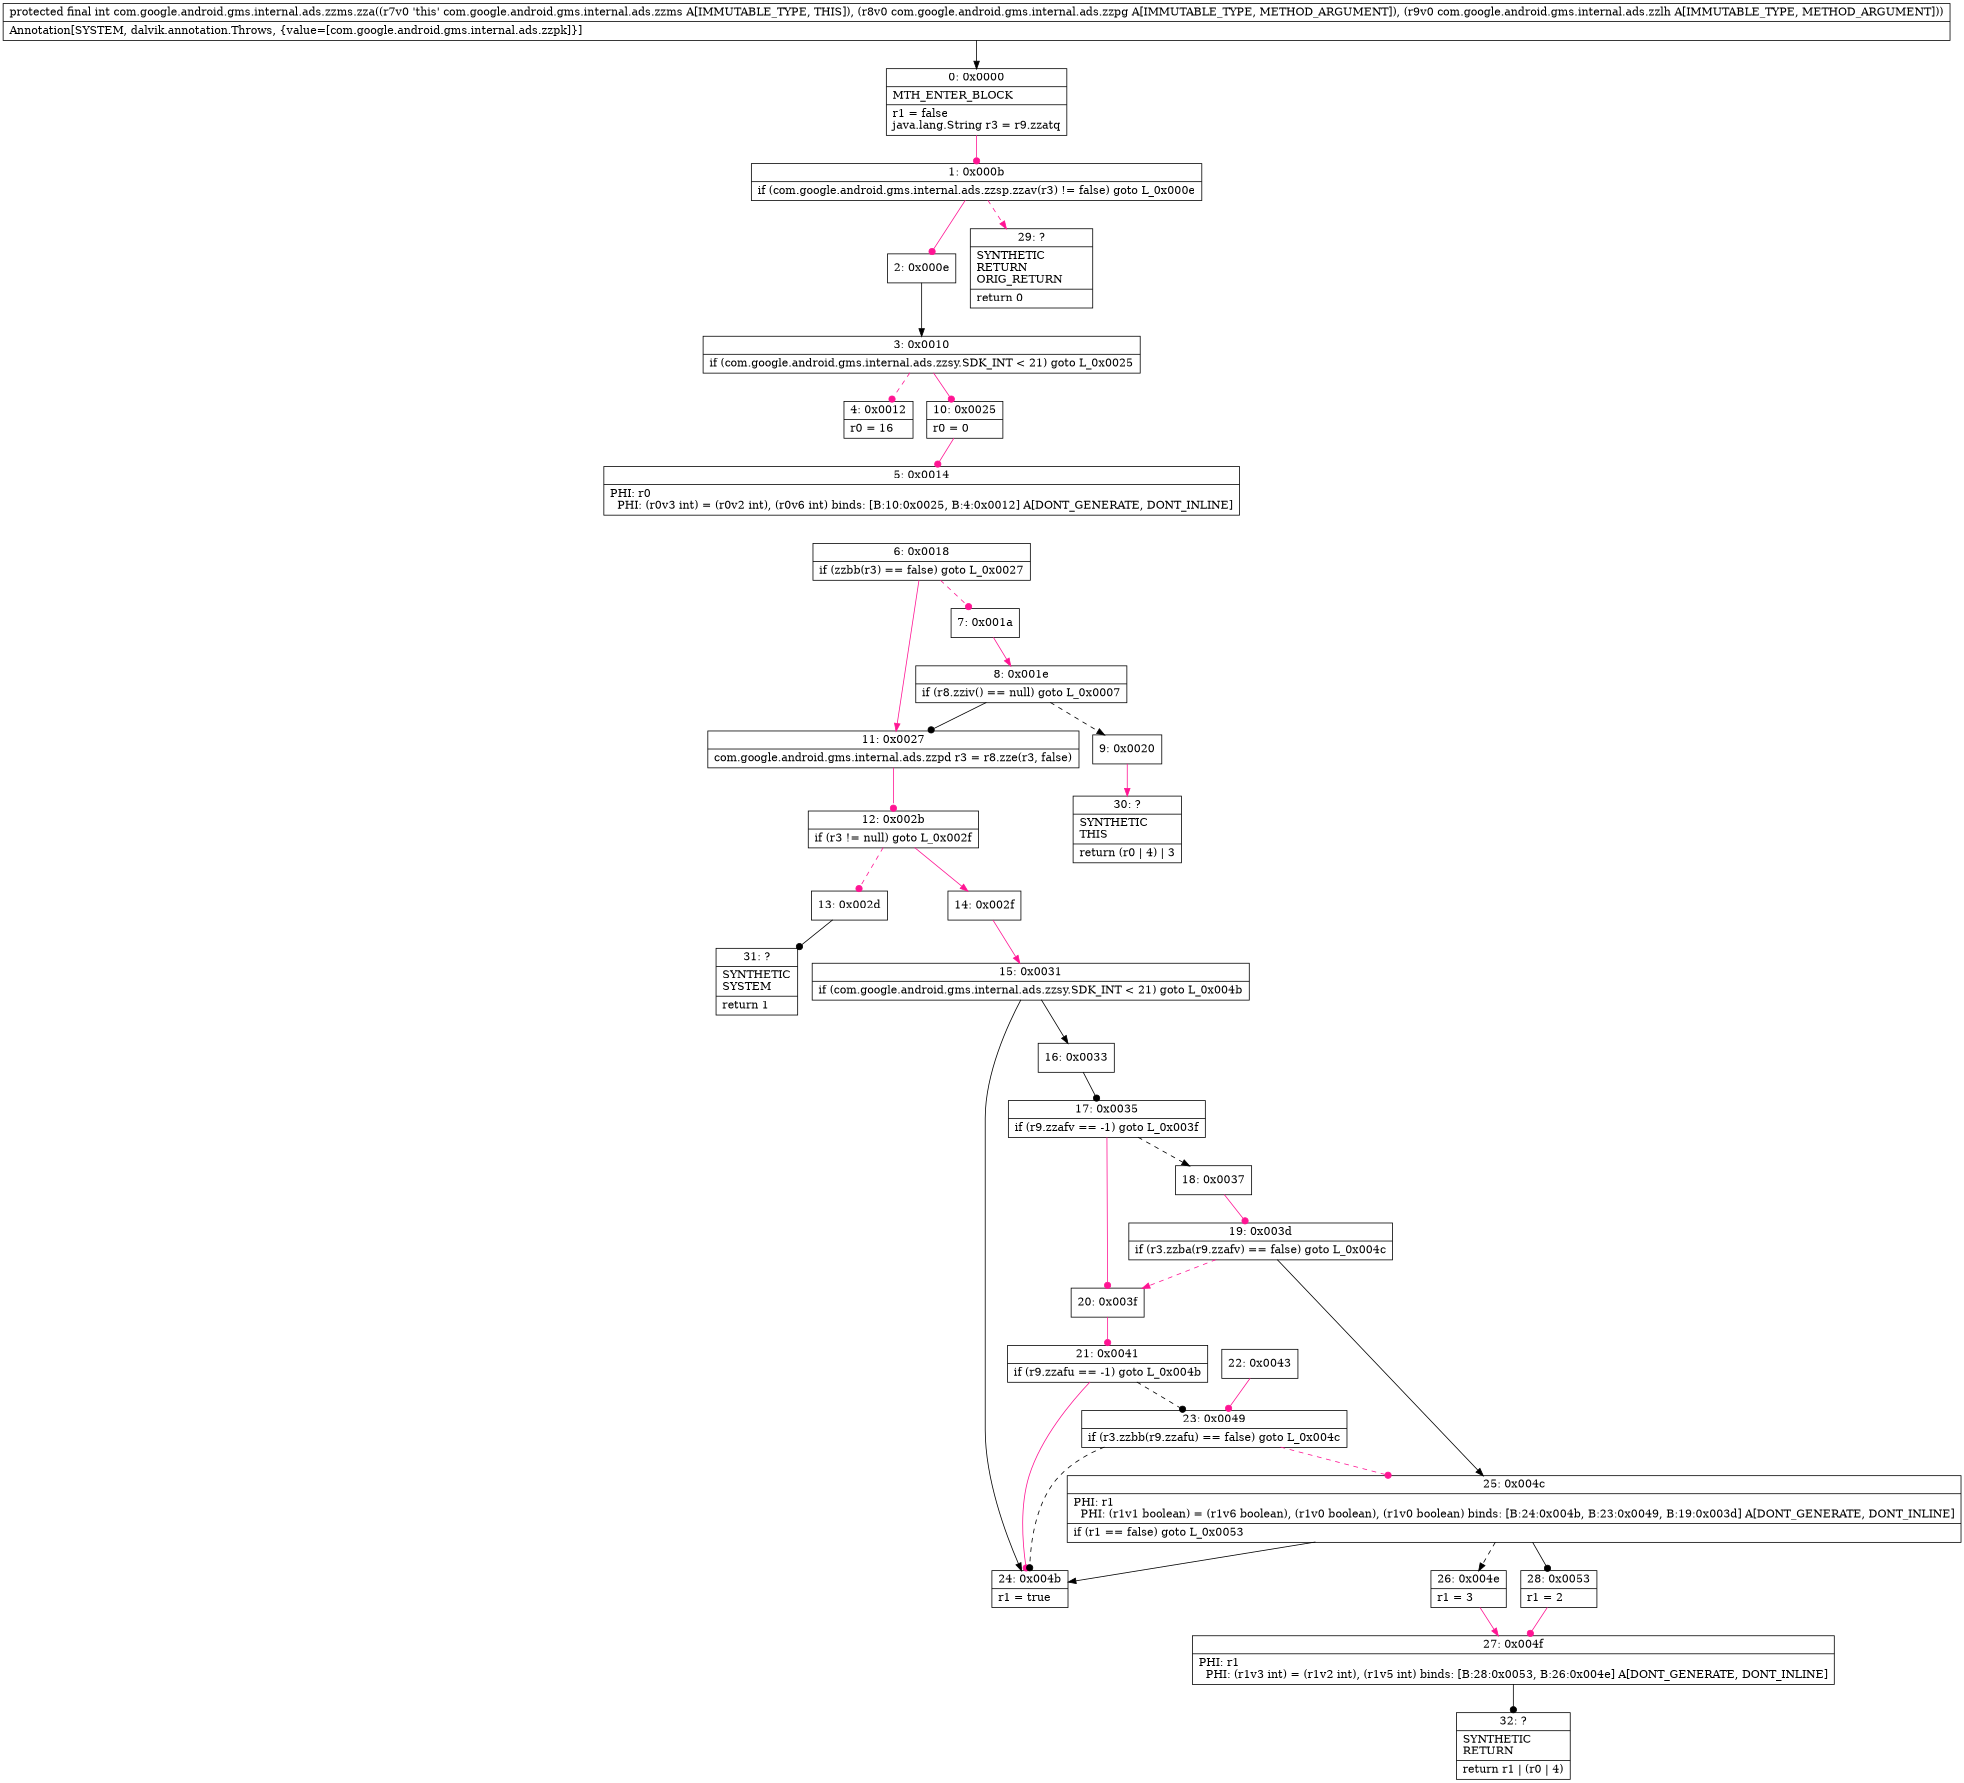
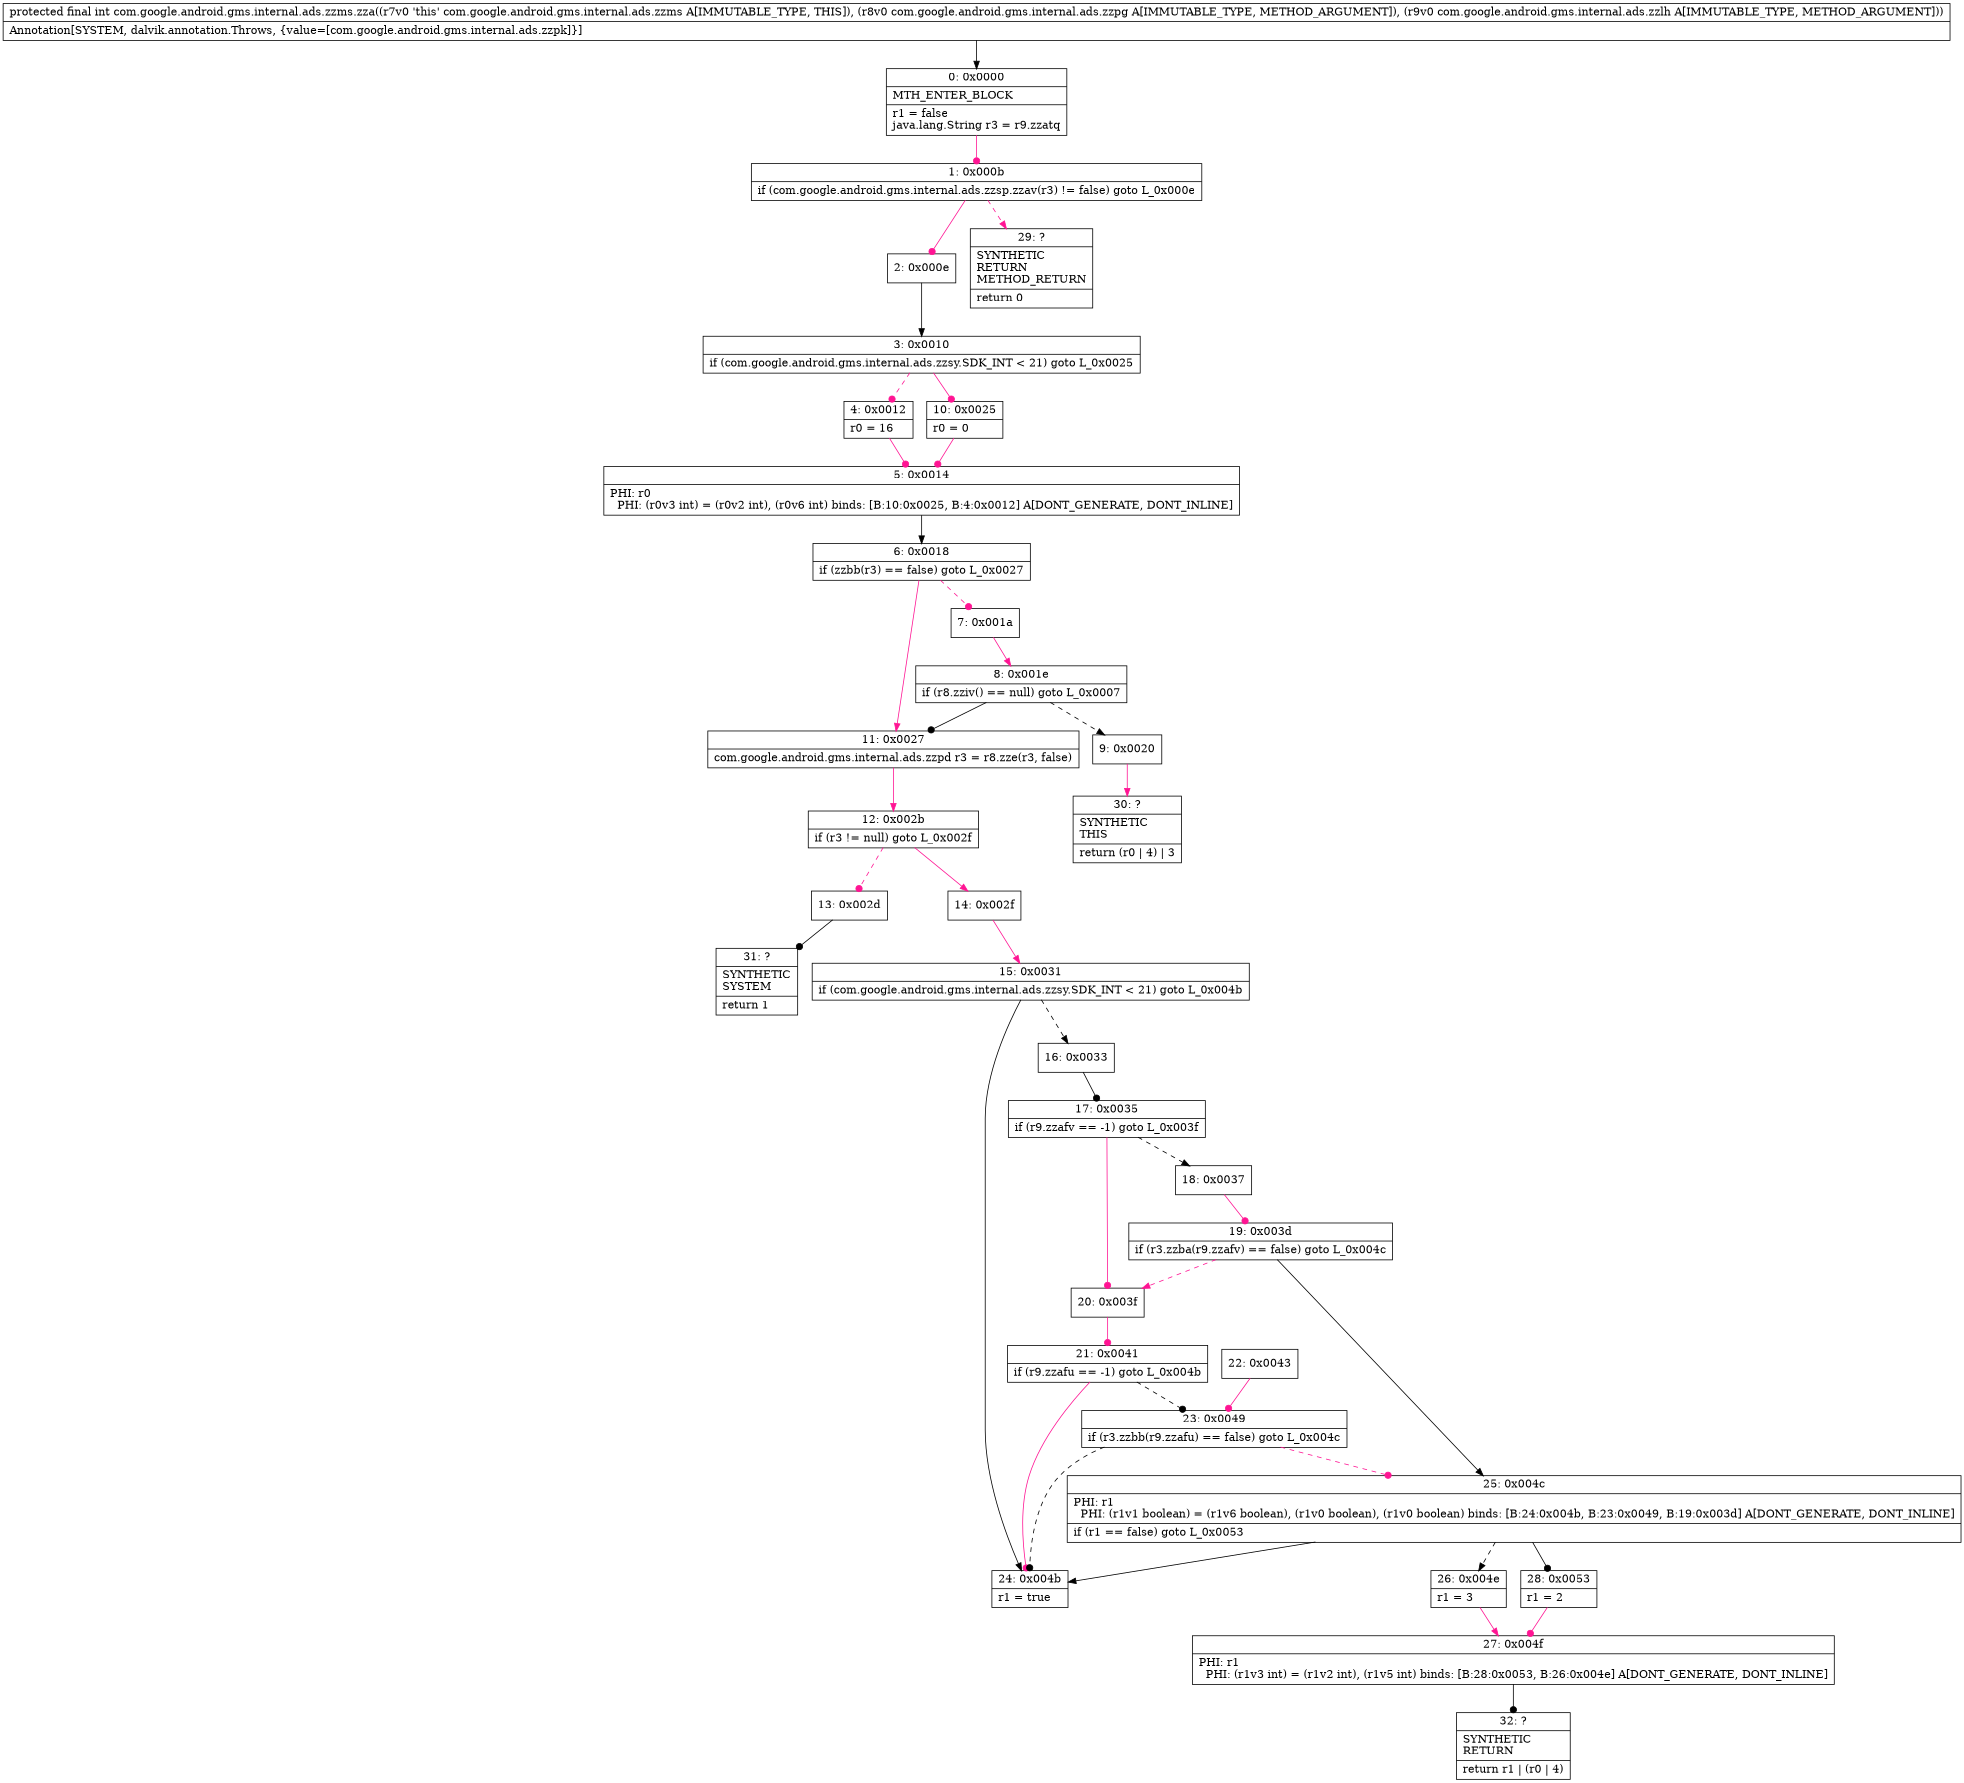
node "29: ?": text "ORIG_RETURN" -> "METHOD_RETURN"
edge "4: 0x0012" -> "5: 0x0014": added
edge "5: 0x0014" -> "6: 0x0018": added
edge "11: 0x0027" -> "12: 0x002b": arrowhead dot -> normal
edge "15: 0x0031" -> "16: 0x0033": style solid -> dashed
